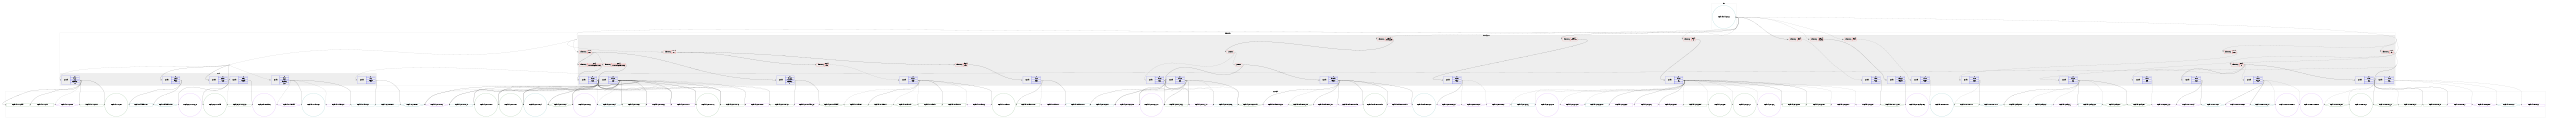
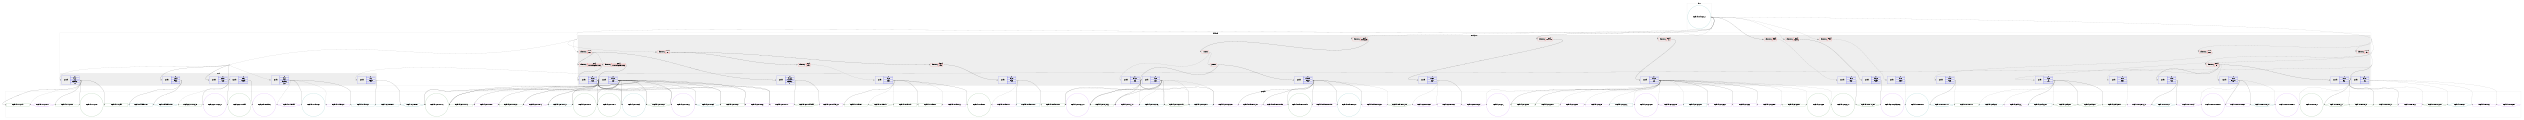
node "portage://dev-libs/libressl-3.0.1": removed
